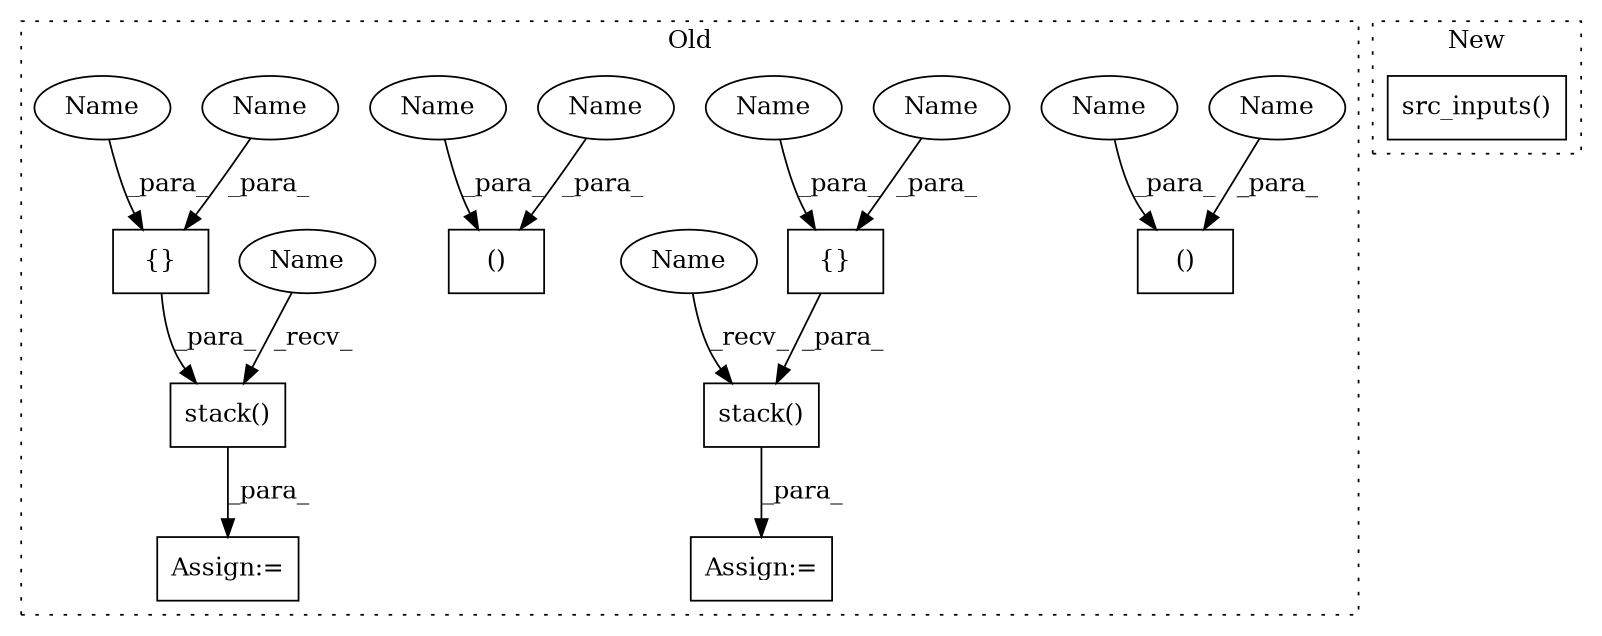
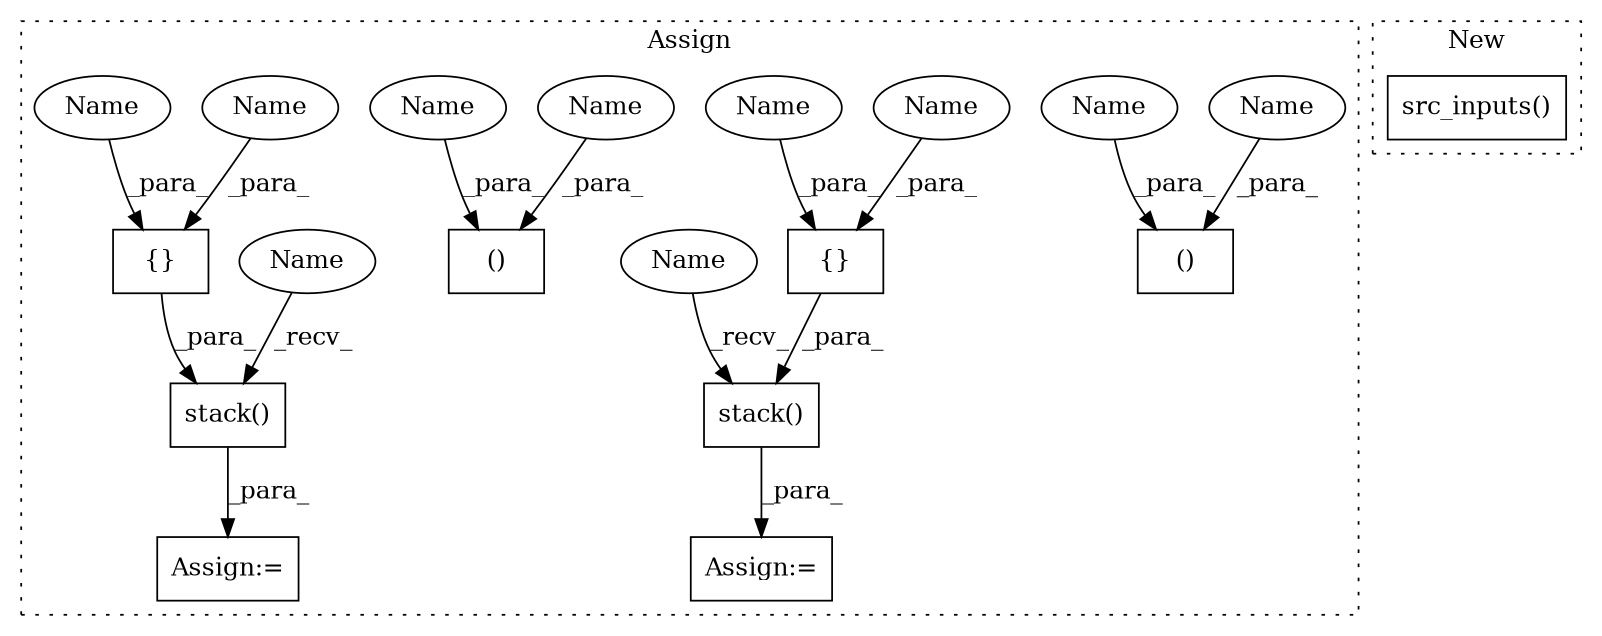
cluster "Old": label "Old" -> "Assign"
